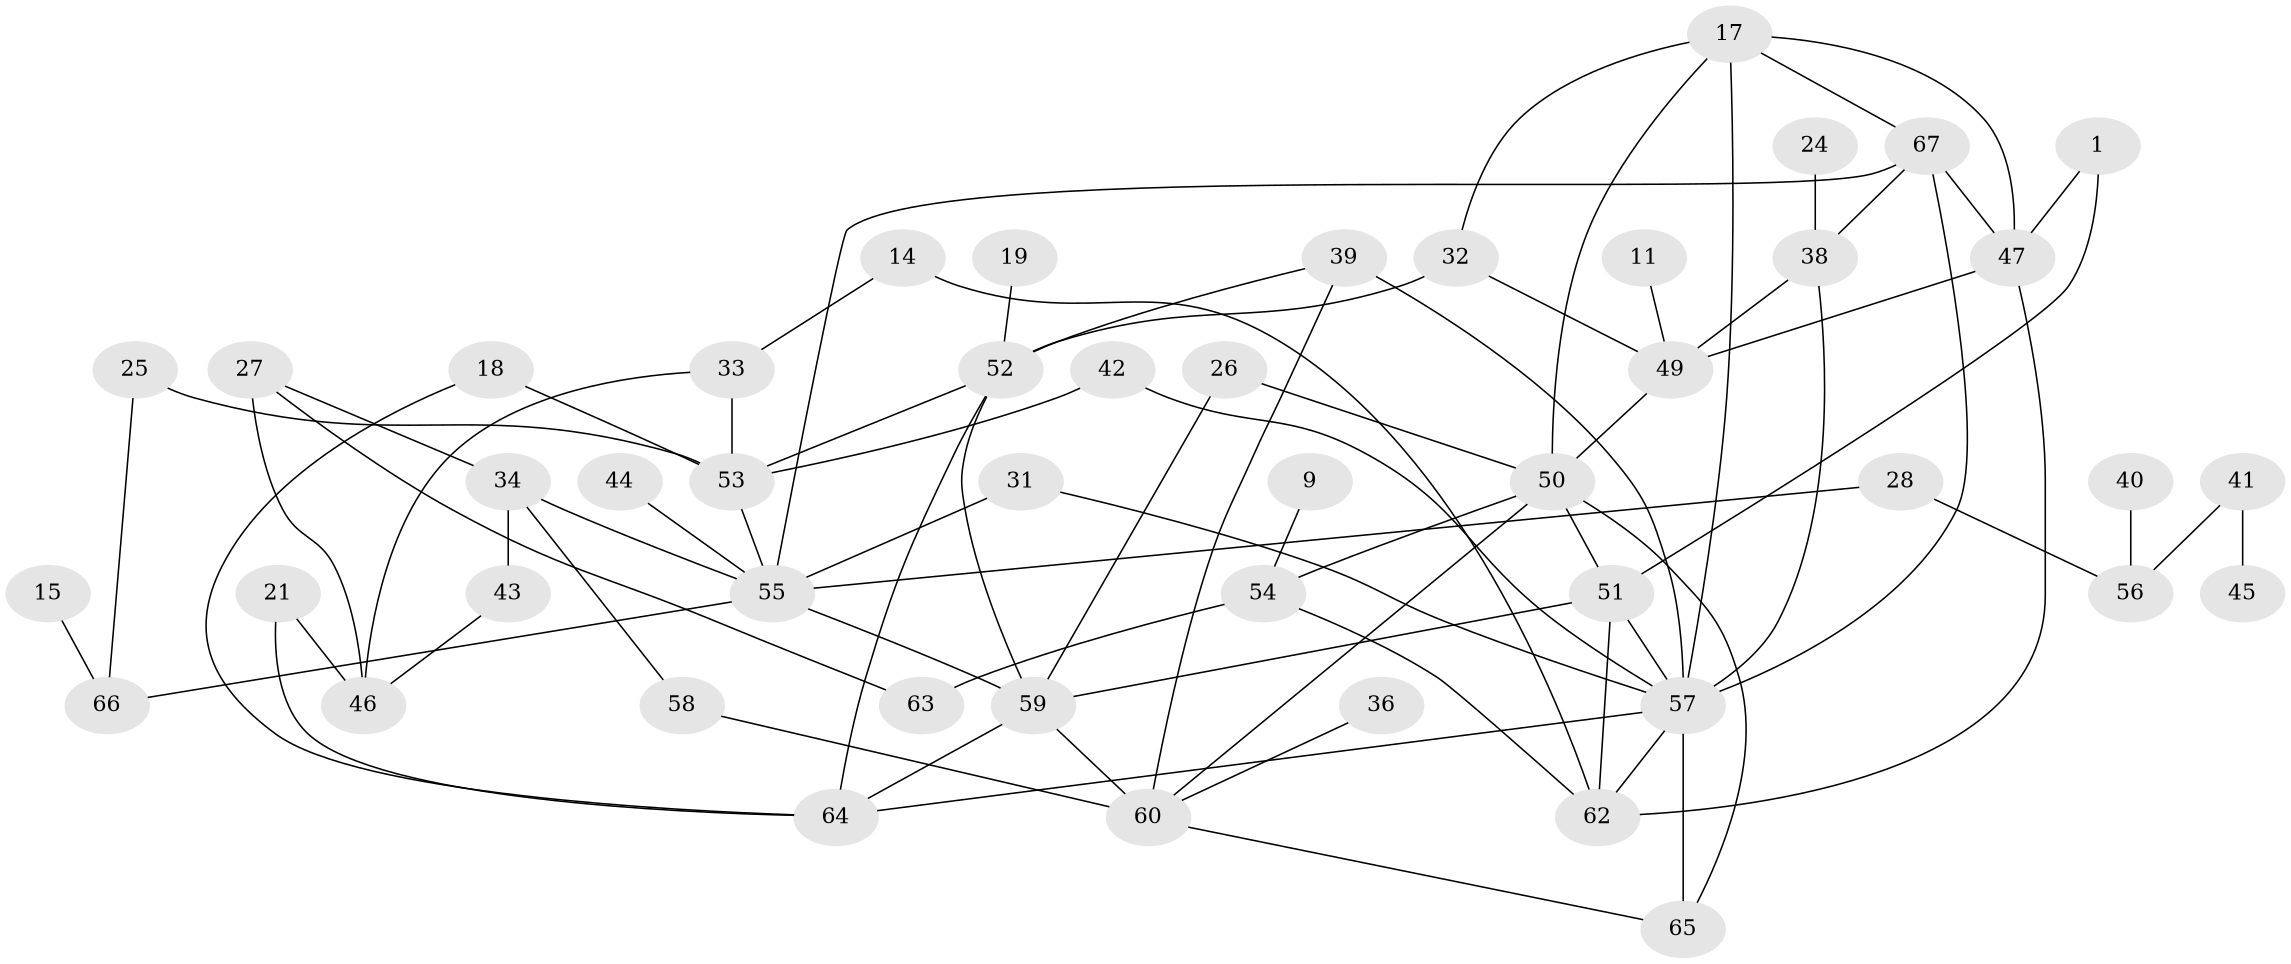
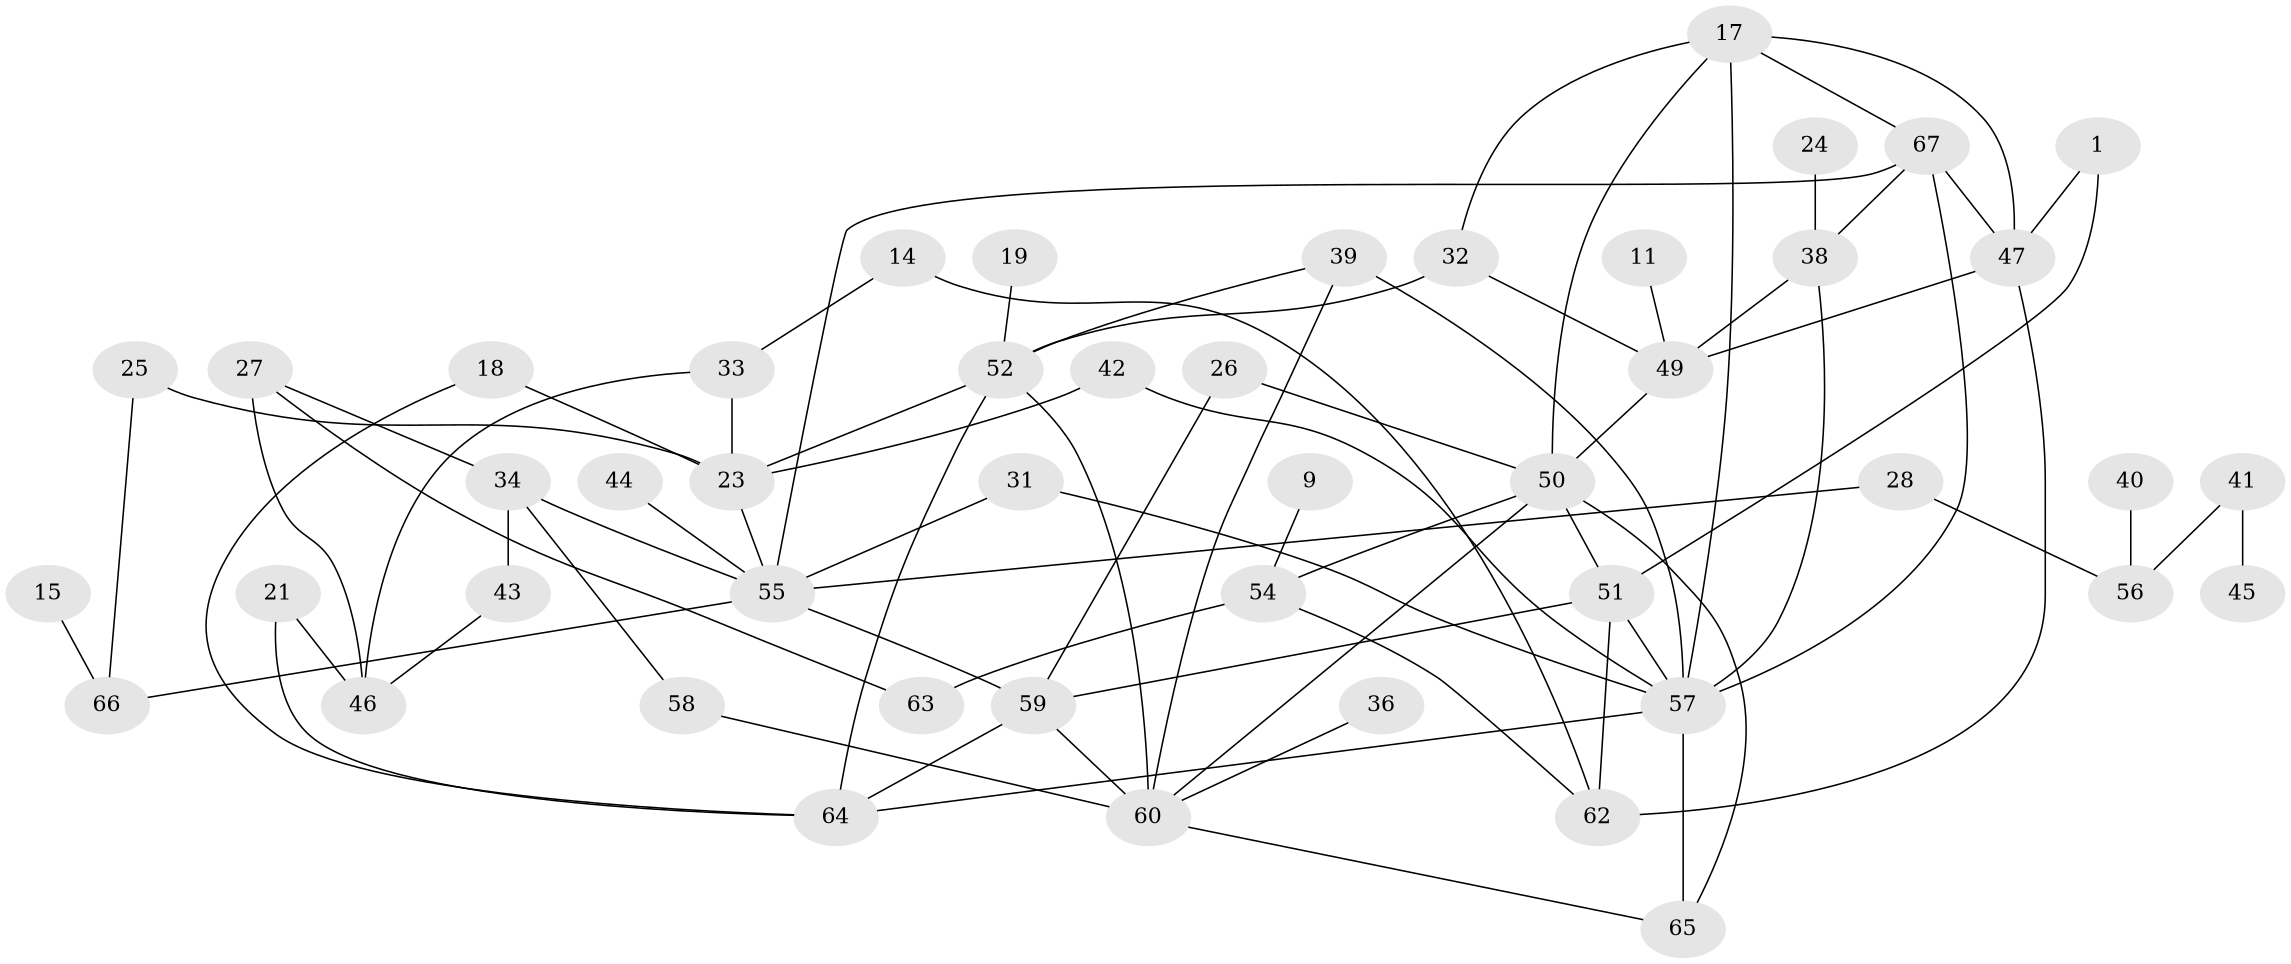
node "53": label "53" -> "23"
edge "52" -- "59": now "52" -- "60"
edge "57" -- "62": removed
